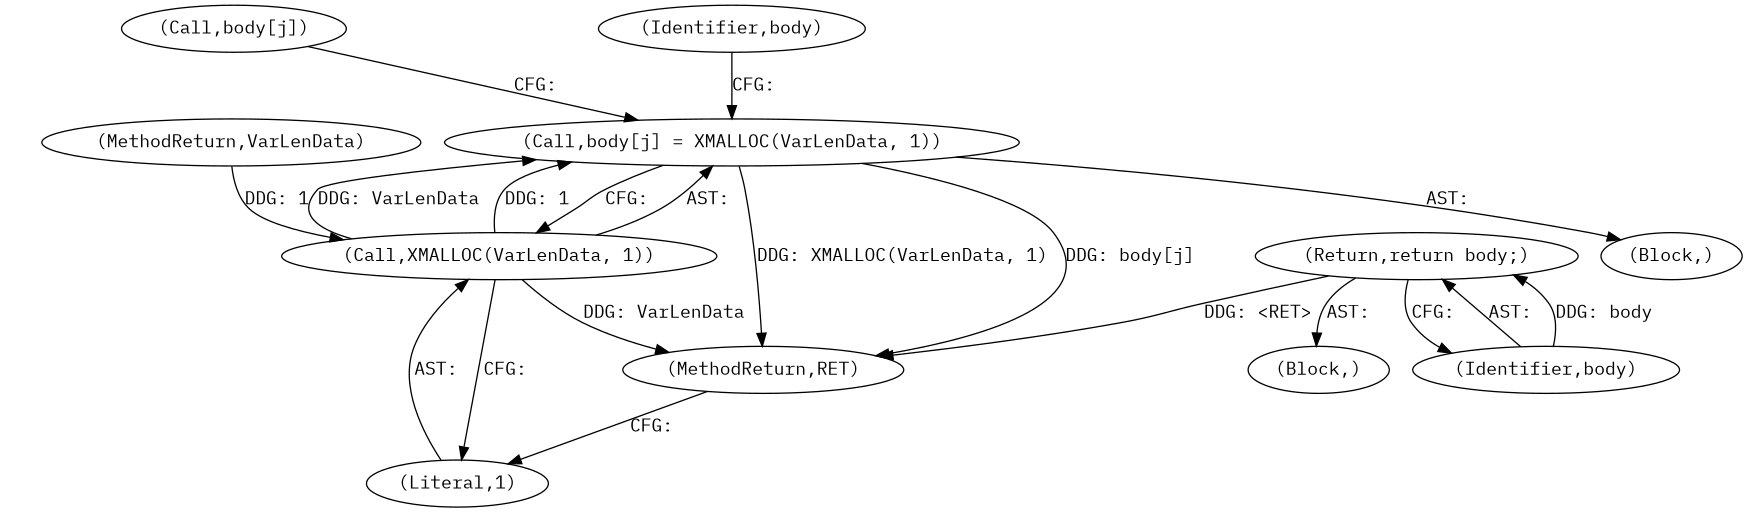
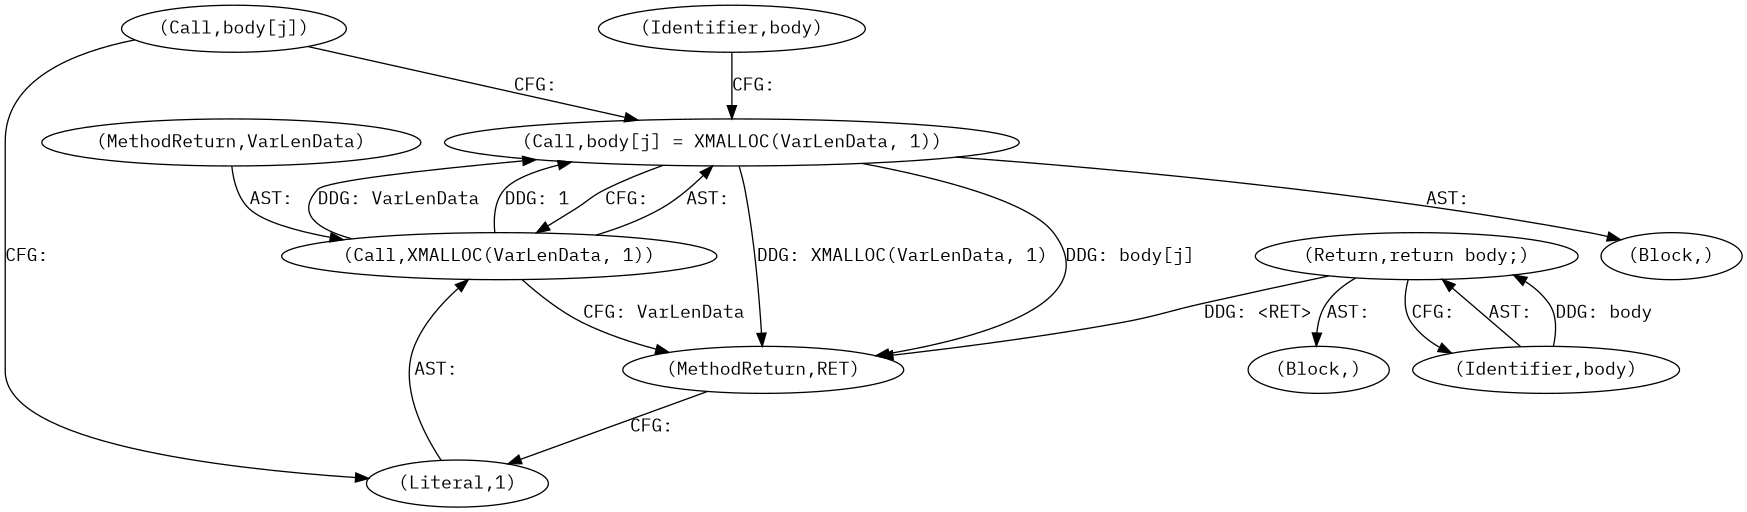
edge "(MethodReturn,VarLenData)" -> "(Call,XMALLOC(VarLenData, 1))": label "DDG: 1" -> "AST: "
edge "(Call,XMALLOC(VarLenData, 1))" -> "(MethodReturn,RET)": label "DDG: VarLenData" -> "CFG: VarLenData"
edge "(Call,XMALLOC(VarLenData, 1))" -> "(Literal,1)": now "(Call,body[j])" -> "(Literal,1)"
